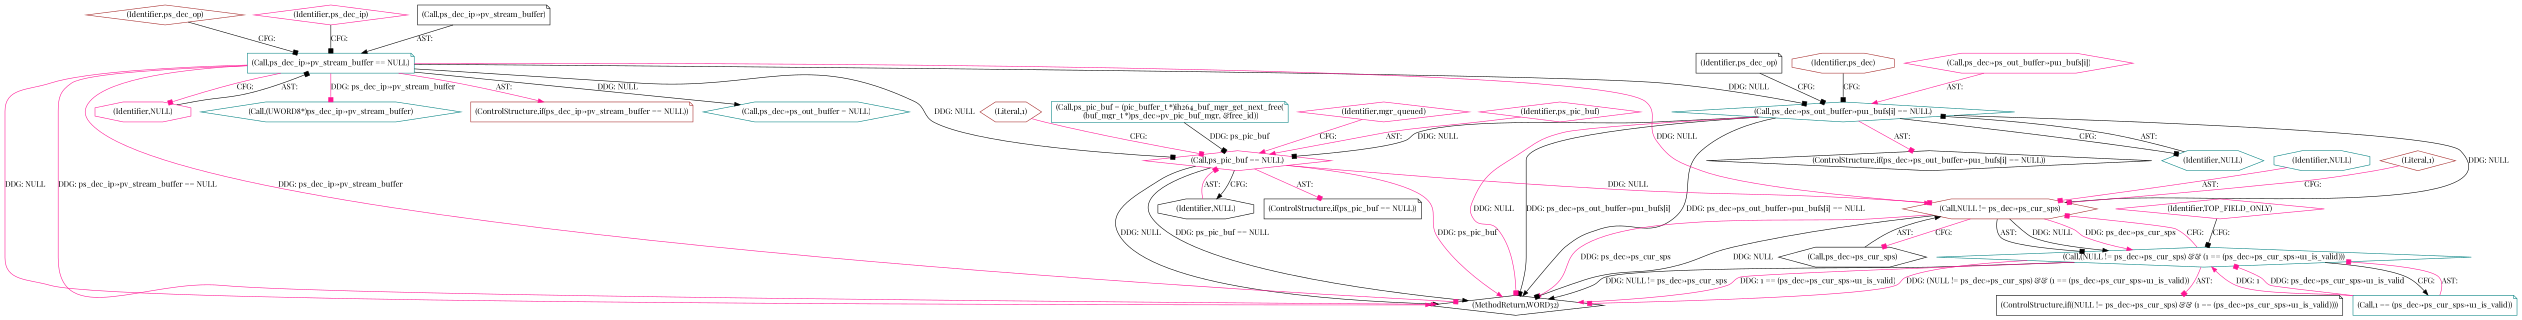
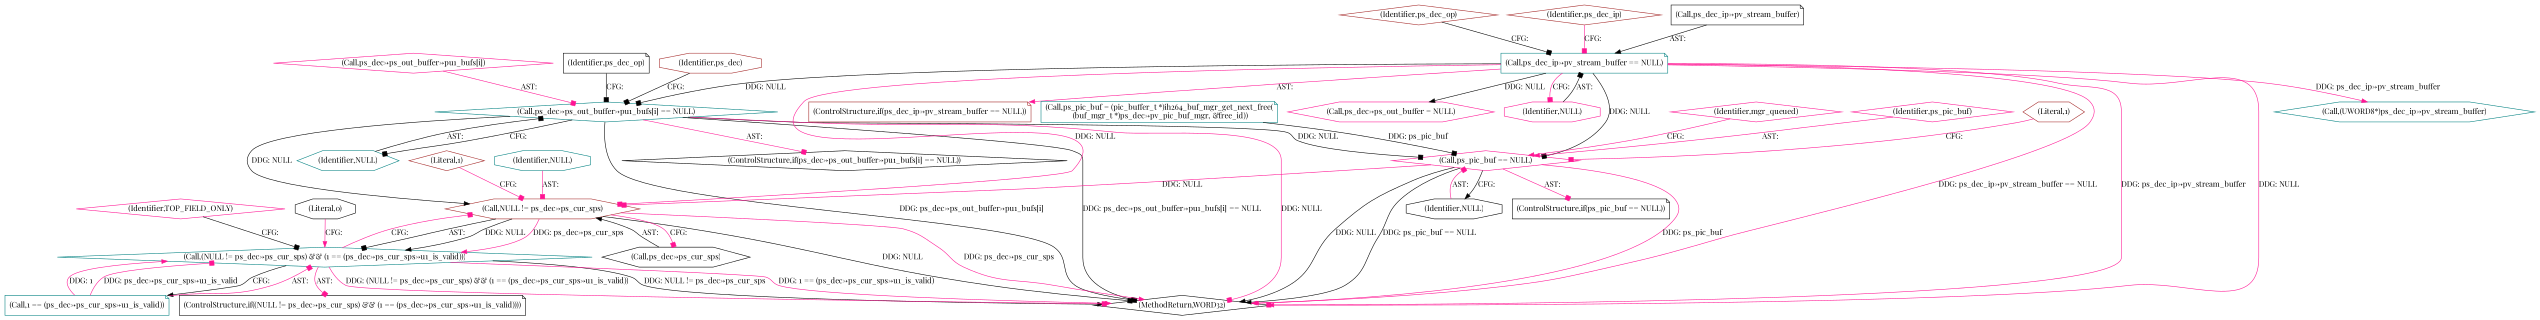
node "(Identifier,ps_dec_ip)": color deeppink -> brown
edge "(Identifier,ps_dec_ip)" -> "(Call,ps_dec_ip->pv_stream_buffer == NULL)": color black -> deeppink
node "(Call,ps_dec->ps_out_buffer->pu1_bufs[i])": shape hexagon -> diamond
edge "(Call,ps_dec_ip->pv_stream_buffer == NULL)" -> "(Call,NULL != ps_dec->ps_cur_sps)": arrowhead normal -> box
edge "(Call,ps_dec_ip->pv_stream_buffer == NULL)" -> "(Call,(UWORD8*)ps_dec_ip->pv_stream_buffer)": arrowhead box -> normal
edge "(Call,ps_dec->ps_out_buffer->pu1_bufs[i])" -> "(Call,ps_dec->ps_out_buffer->pu1_bufs[i] == NULL)": arrowhead normal -> box
node "(Call,ps_dec->ps_out_buffer = NULL)": color teal -> deeppink
node "(Literal,0)": added
